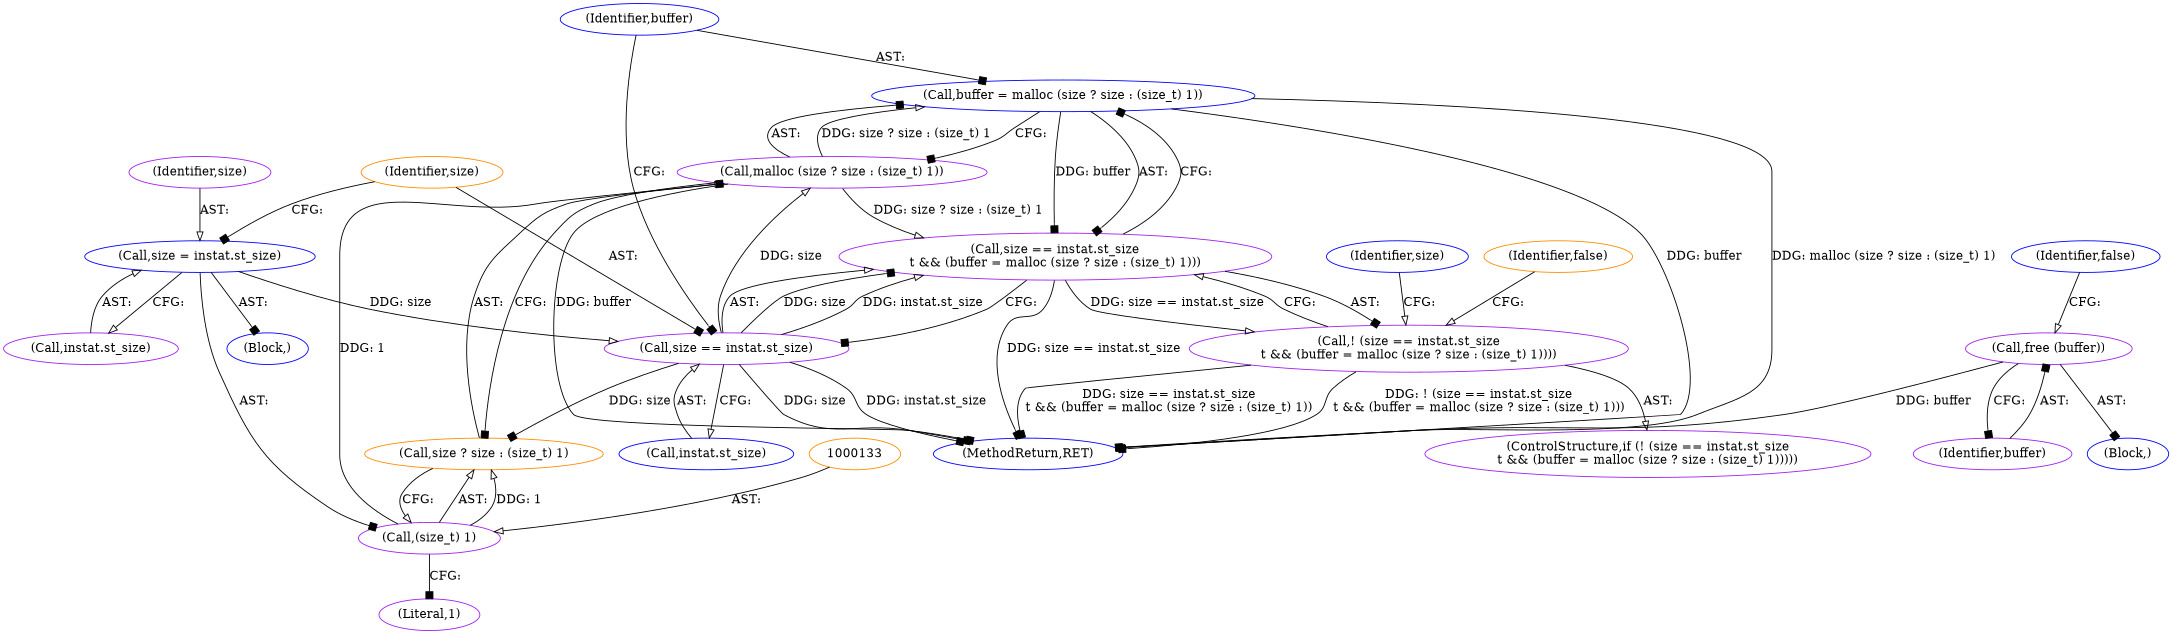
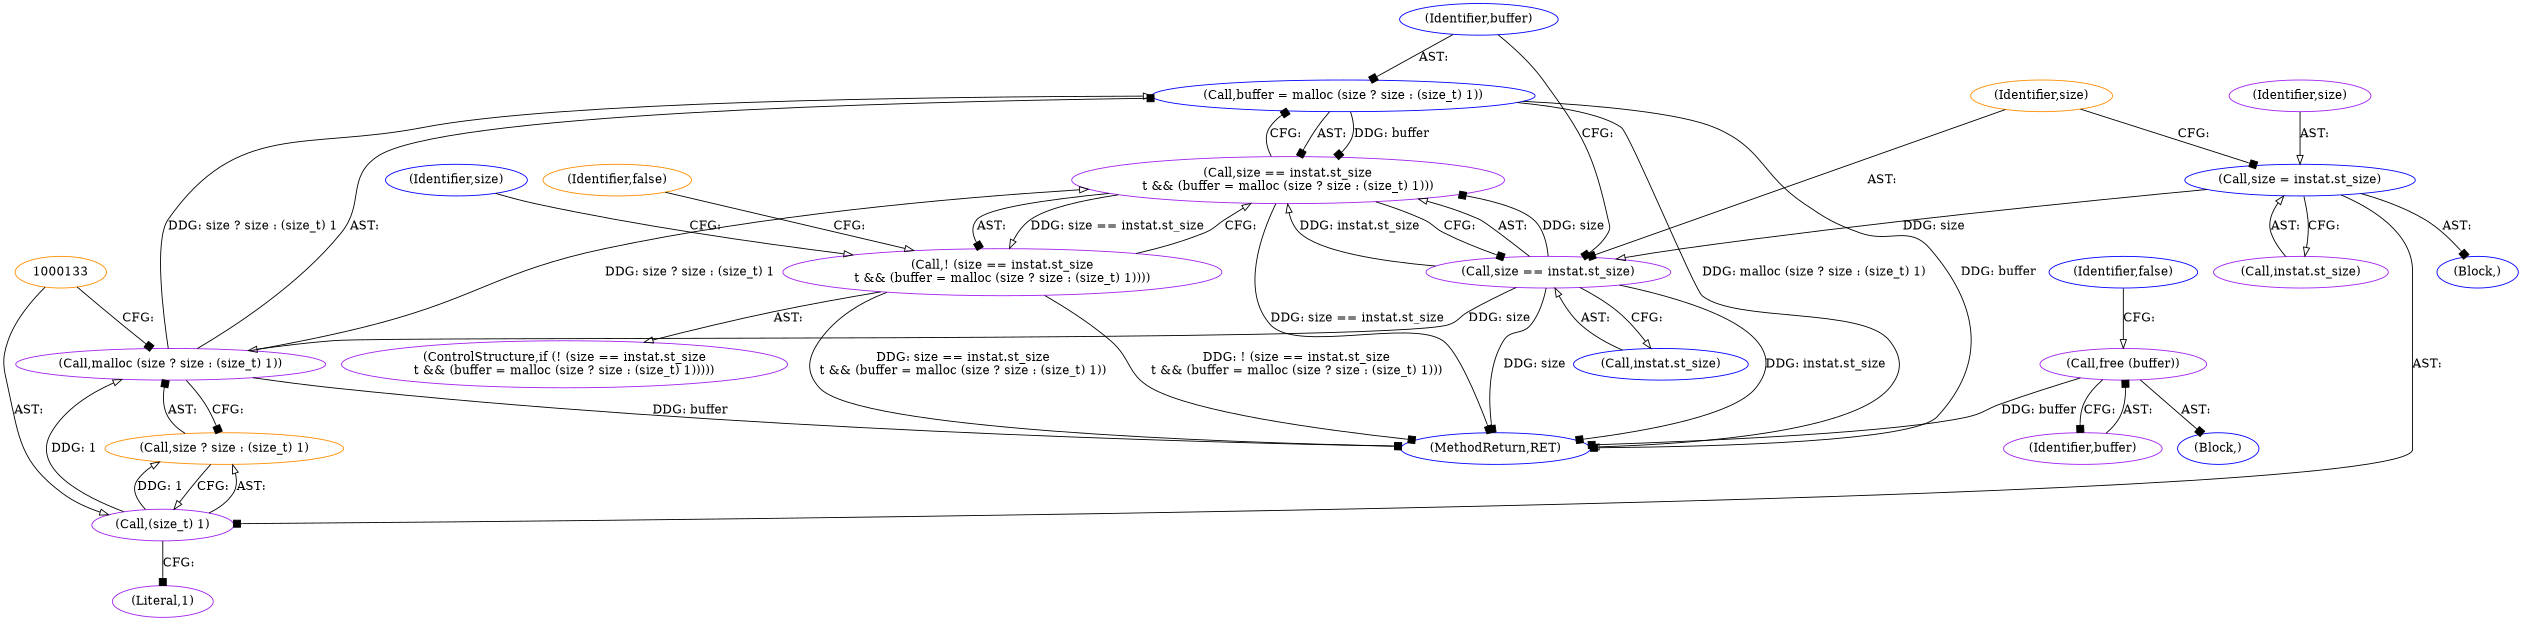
edge "(Call,buffer = malloc (size ? size : (size_t) 1))" -> "(Call,malloc (size ? size : (size_t) 1))": now "1000133" -> "(Call,malloc (size ? size : (size_t) 1))"
edge "(Call,size == instat.st_size)" -> "(Call,size ? size : (size_t) 1)": removed, label "DDG: size"
